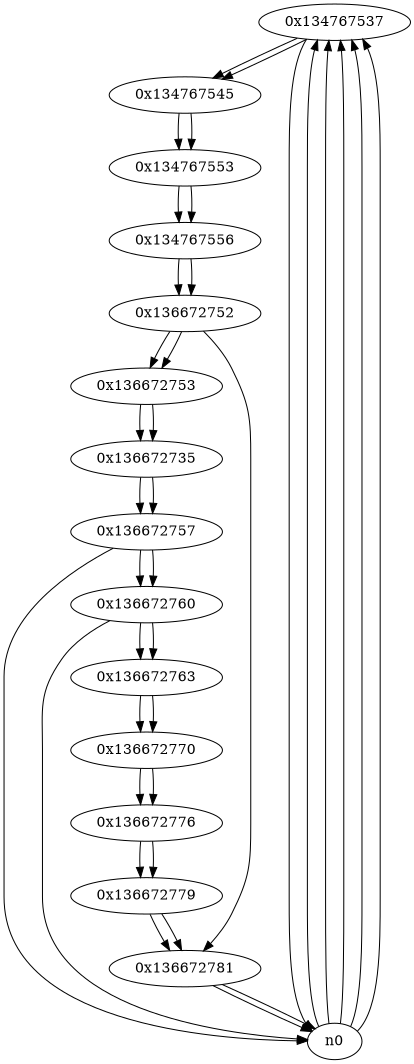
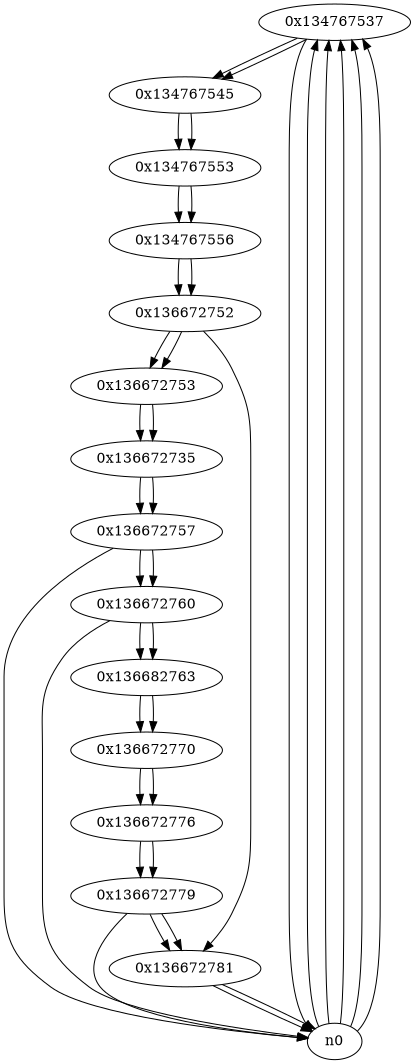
node "0x136672763": label "0x136672763" -> "0x136682763"
edge "0x136672779" -> "n0": added
